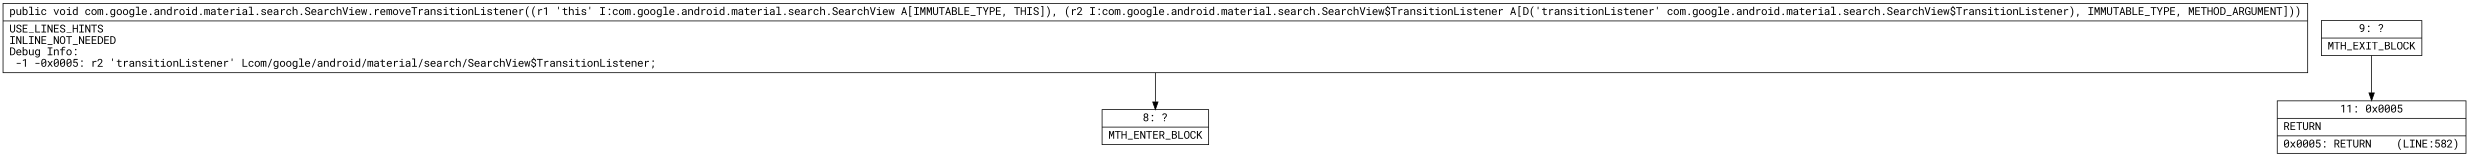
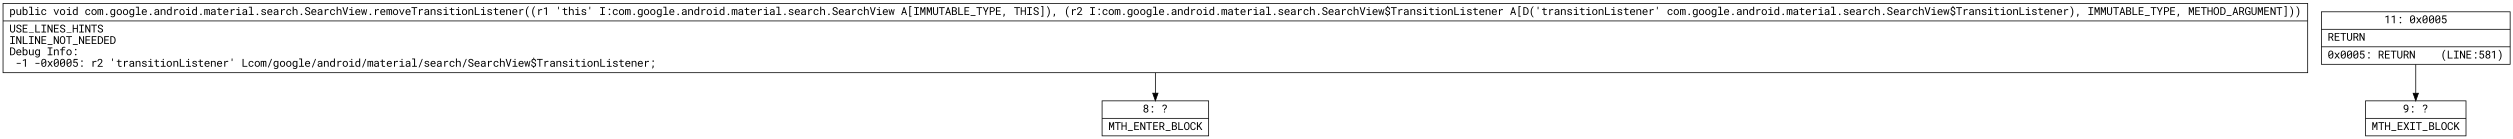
edge "9: ?" -> "11: 0x0005": reversed
node "11: 0x0005": text "0x0005: RETURN    (LINE:582)" -> "0x0005: RETURN    (LINE:581)"
